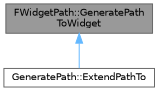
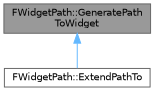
node "GeneratePath::ExtendPathTo": label "GeneratePath::ExtendPathTo" -> "FWidgetPath::ExtendPathTo"
